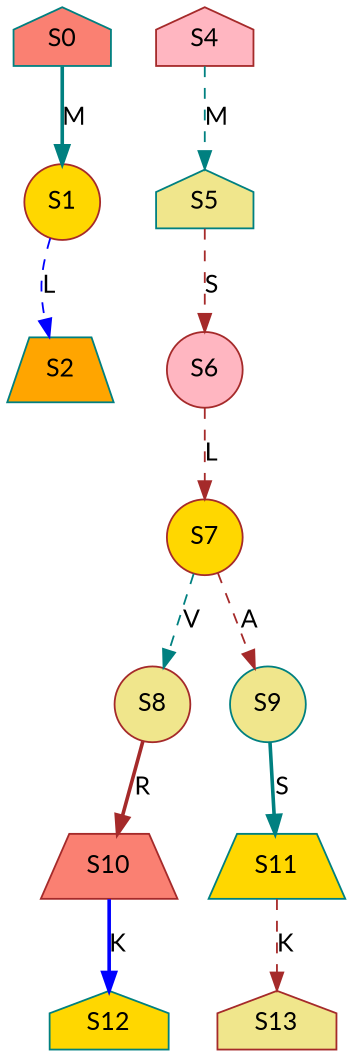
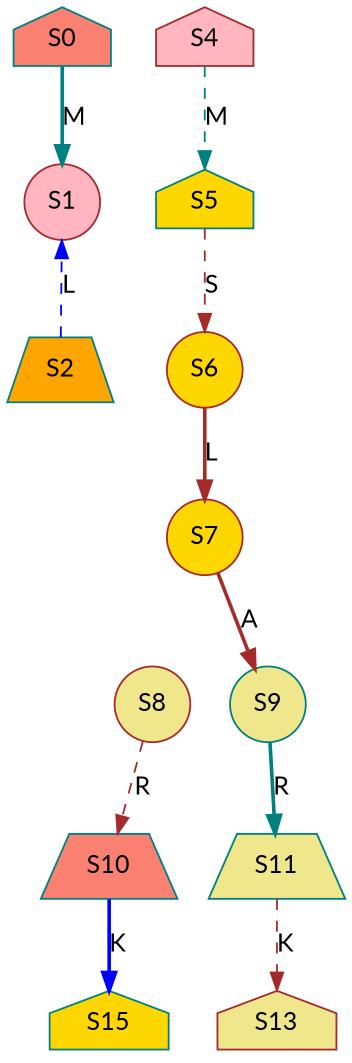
node "S1": fillcolor gold -> lightpink
node "S5": fillcolor khaki -> gold
edge "S1" -> "S2": reversed
node "S6": fillcolor lightpink -> gold
edge "S6" -> "S7": style dashed -> bold
edge "S7" -> "S8": removed, label "V"
edge "S7" -> "S9": style dashed -> bold
edge "S8" -> "S10": style bold -> dashed
edge "S9" -> "S11": label "S" -> "R"
node "S10": color brown -> teal
node "S11": fillcolor gold -> khaki
node "S12": label "S12" -> "S15"
